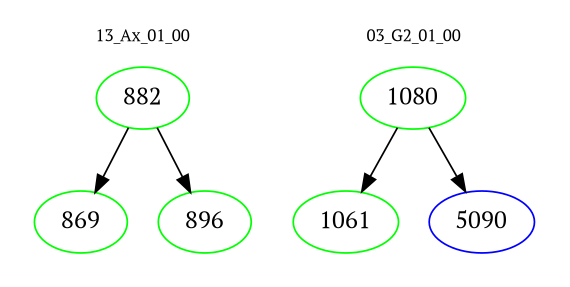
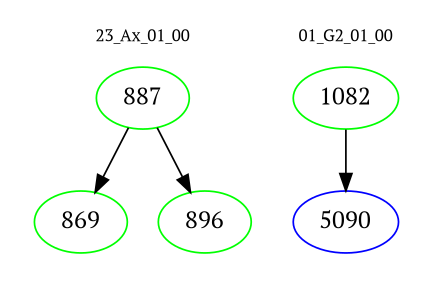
cluster "13_Ax_01_00": label "13_Ax_01_00" -> "23_Ax_01_00"
cluster "03_G2_01_00": label "03_G2_01_00" -> "01_G2_01_00"
node "882": label "882" -> "887"
node "1080": label "1080" -> "1082"
node "1061": removed
